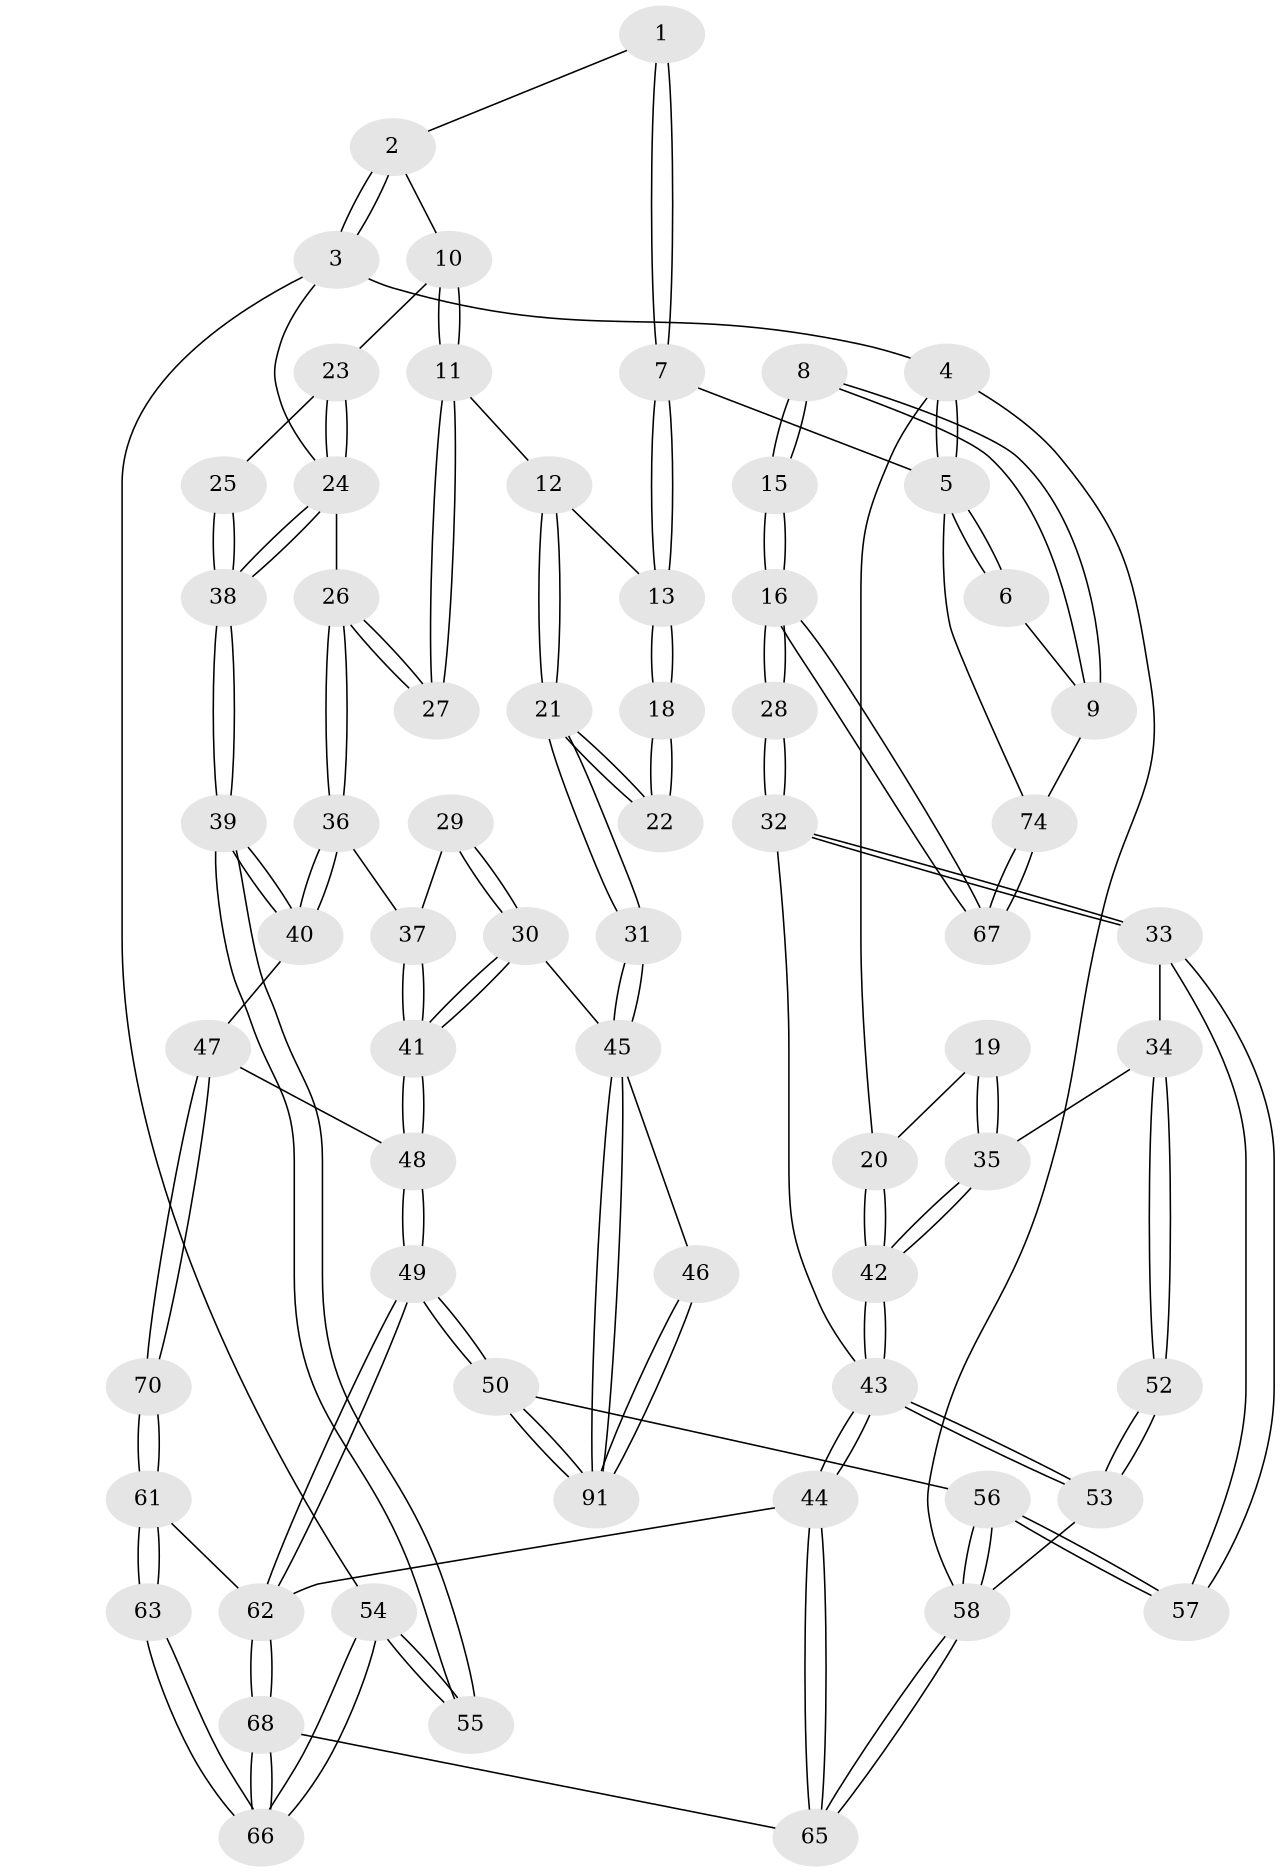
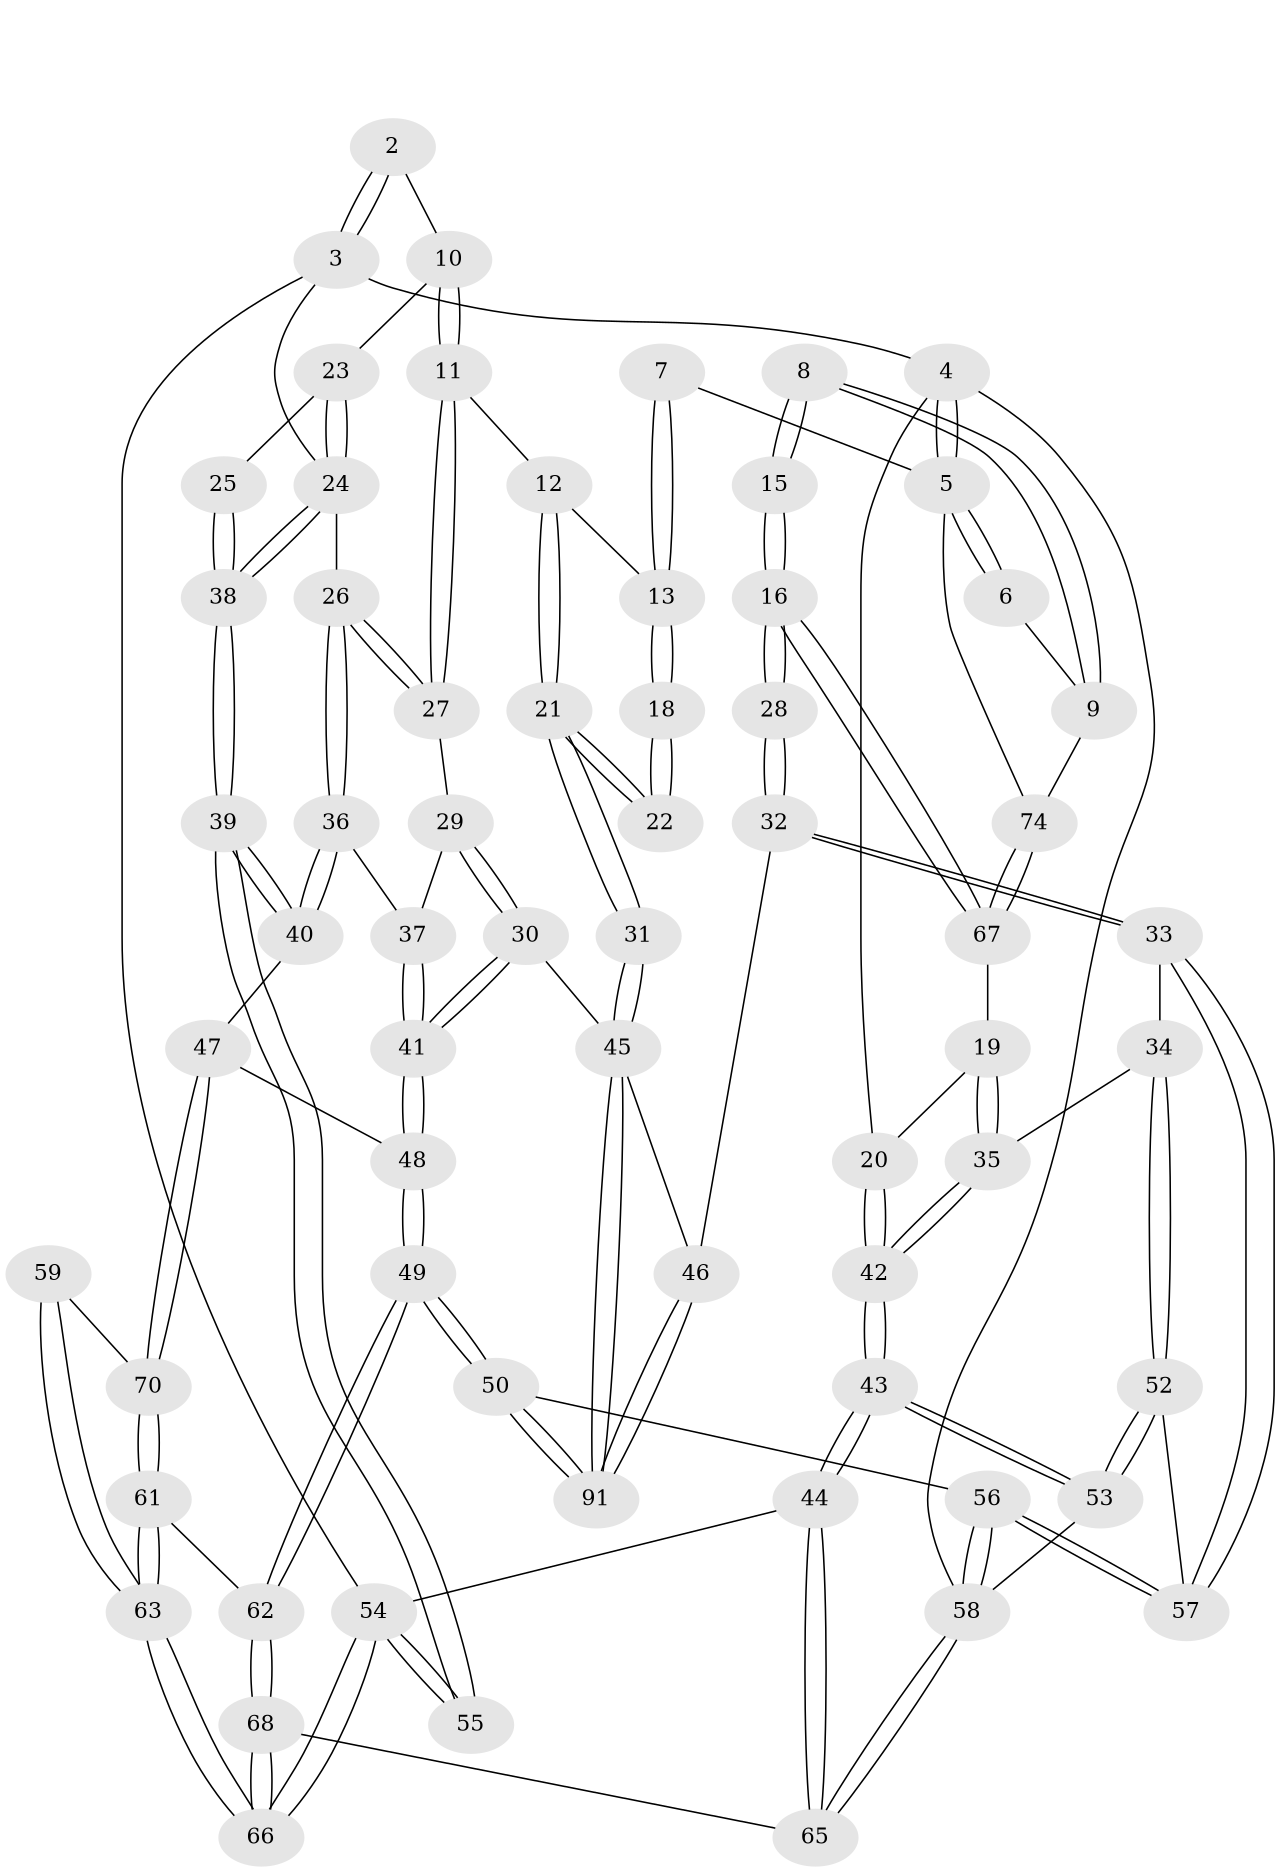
node "1": removed
edge "27" -- "29": added
edge "67" -- "19": added
edge "32" -- "43": now "32" -- "46"
node "59": added
edge "52" -- "57": added
edge "44" -- "62": now "44" -- "54"
